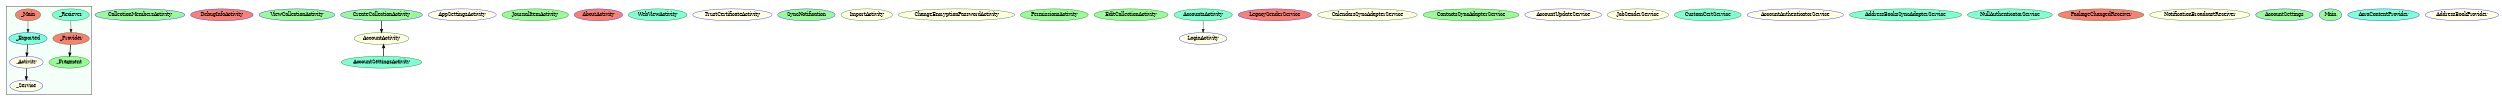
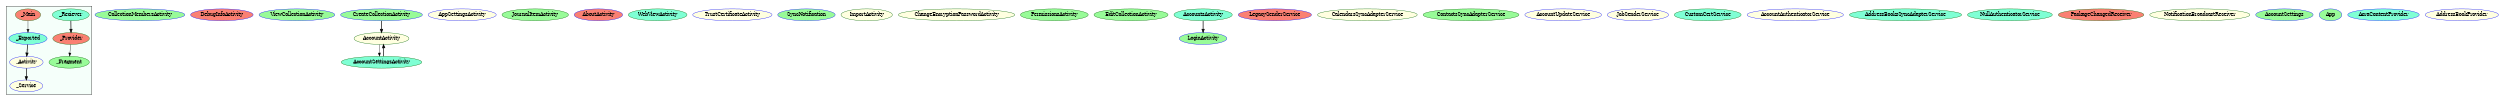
node "JobSenderService": color darkgreen -> blue
node "Main": label "Main" -> "App"
edge "_Reciever" -> "_Provider": style solid -> bold
edge "AccountsActivity" -> "LoginActivity": style solid -> bold
node "LoginActivity": fillcolor lightyellow -> palegreen
edge "_Provider" -> "_Fragment": style bold -> solid
edge "AccountActivity" -> "AccountSettingsActivity": added
